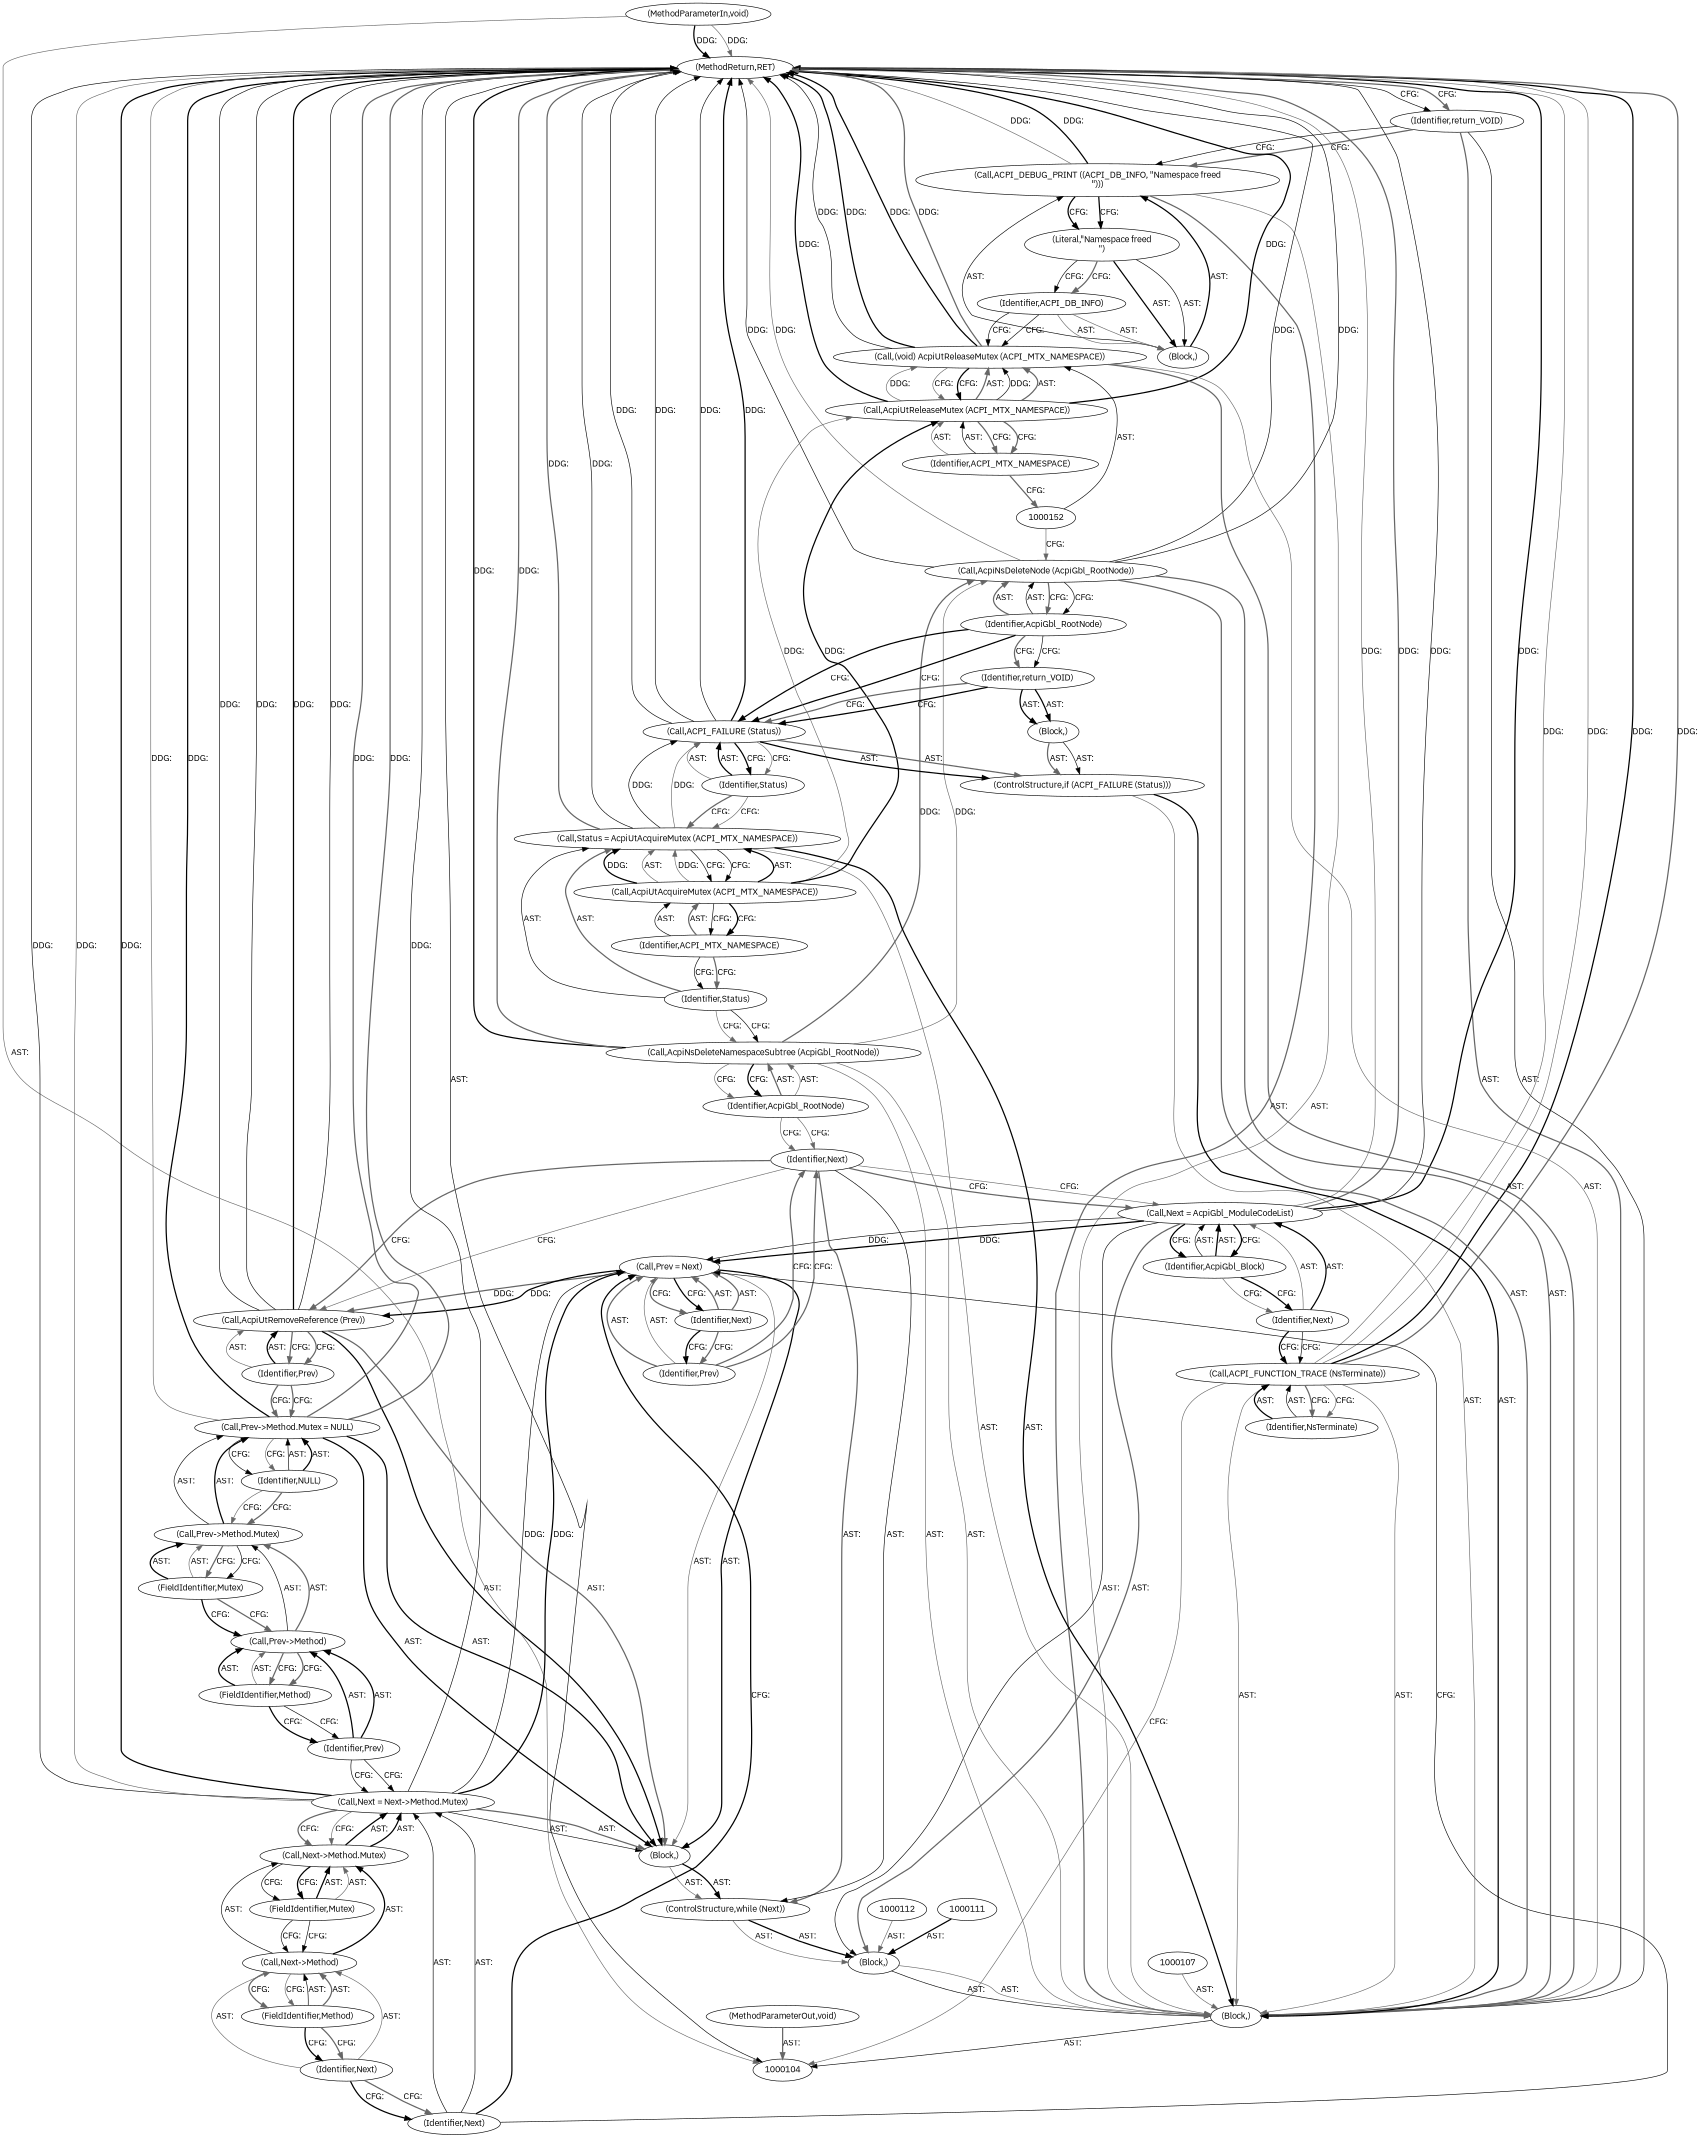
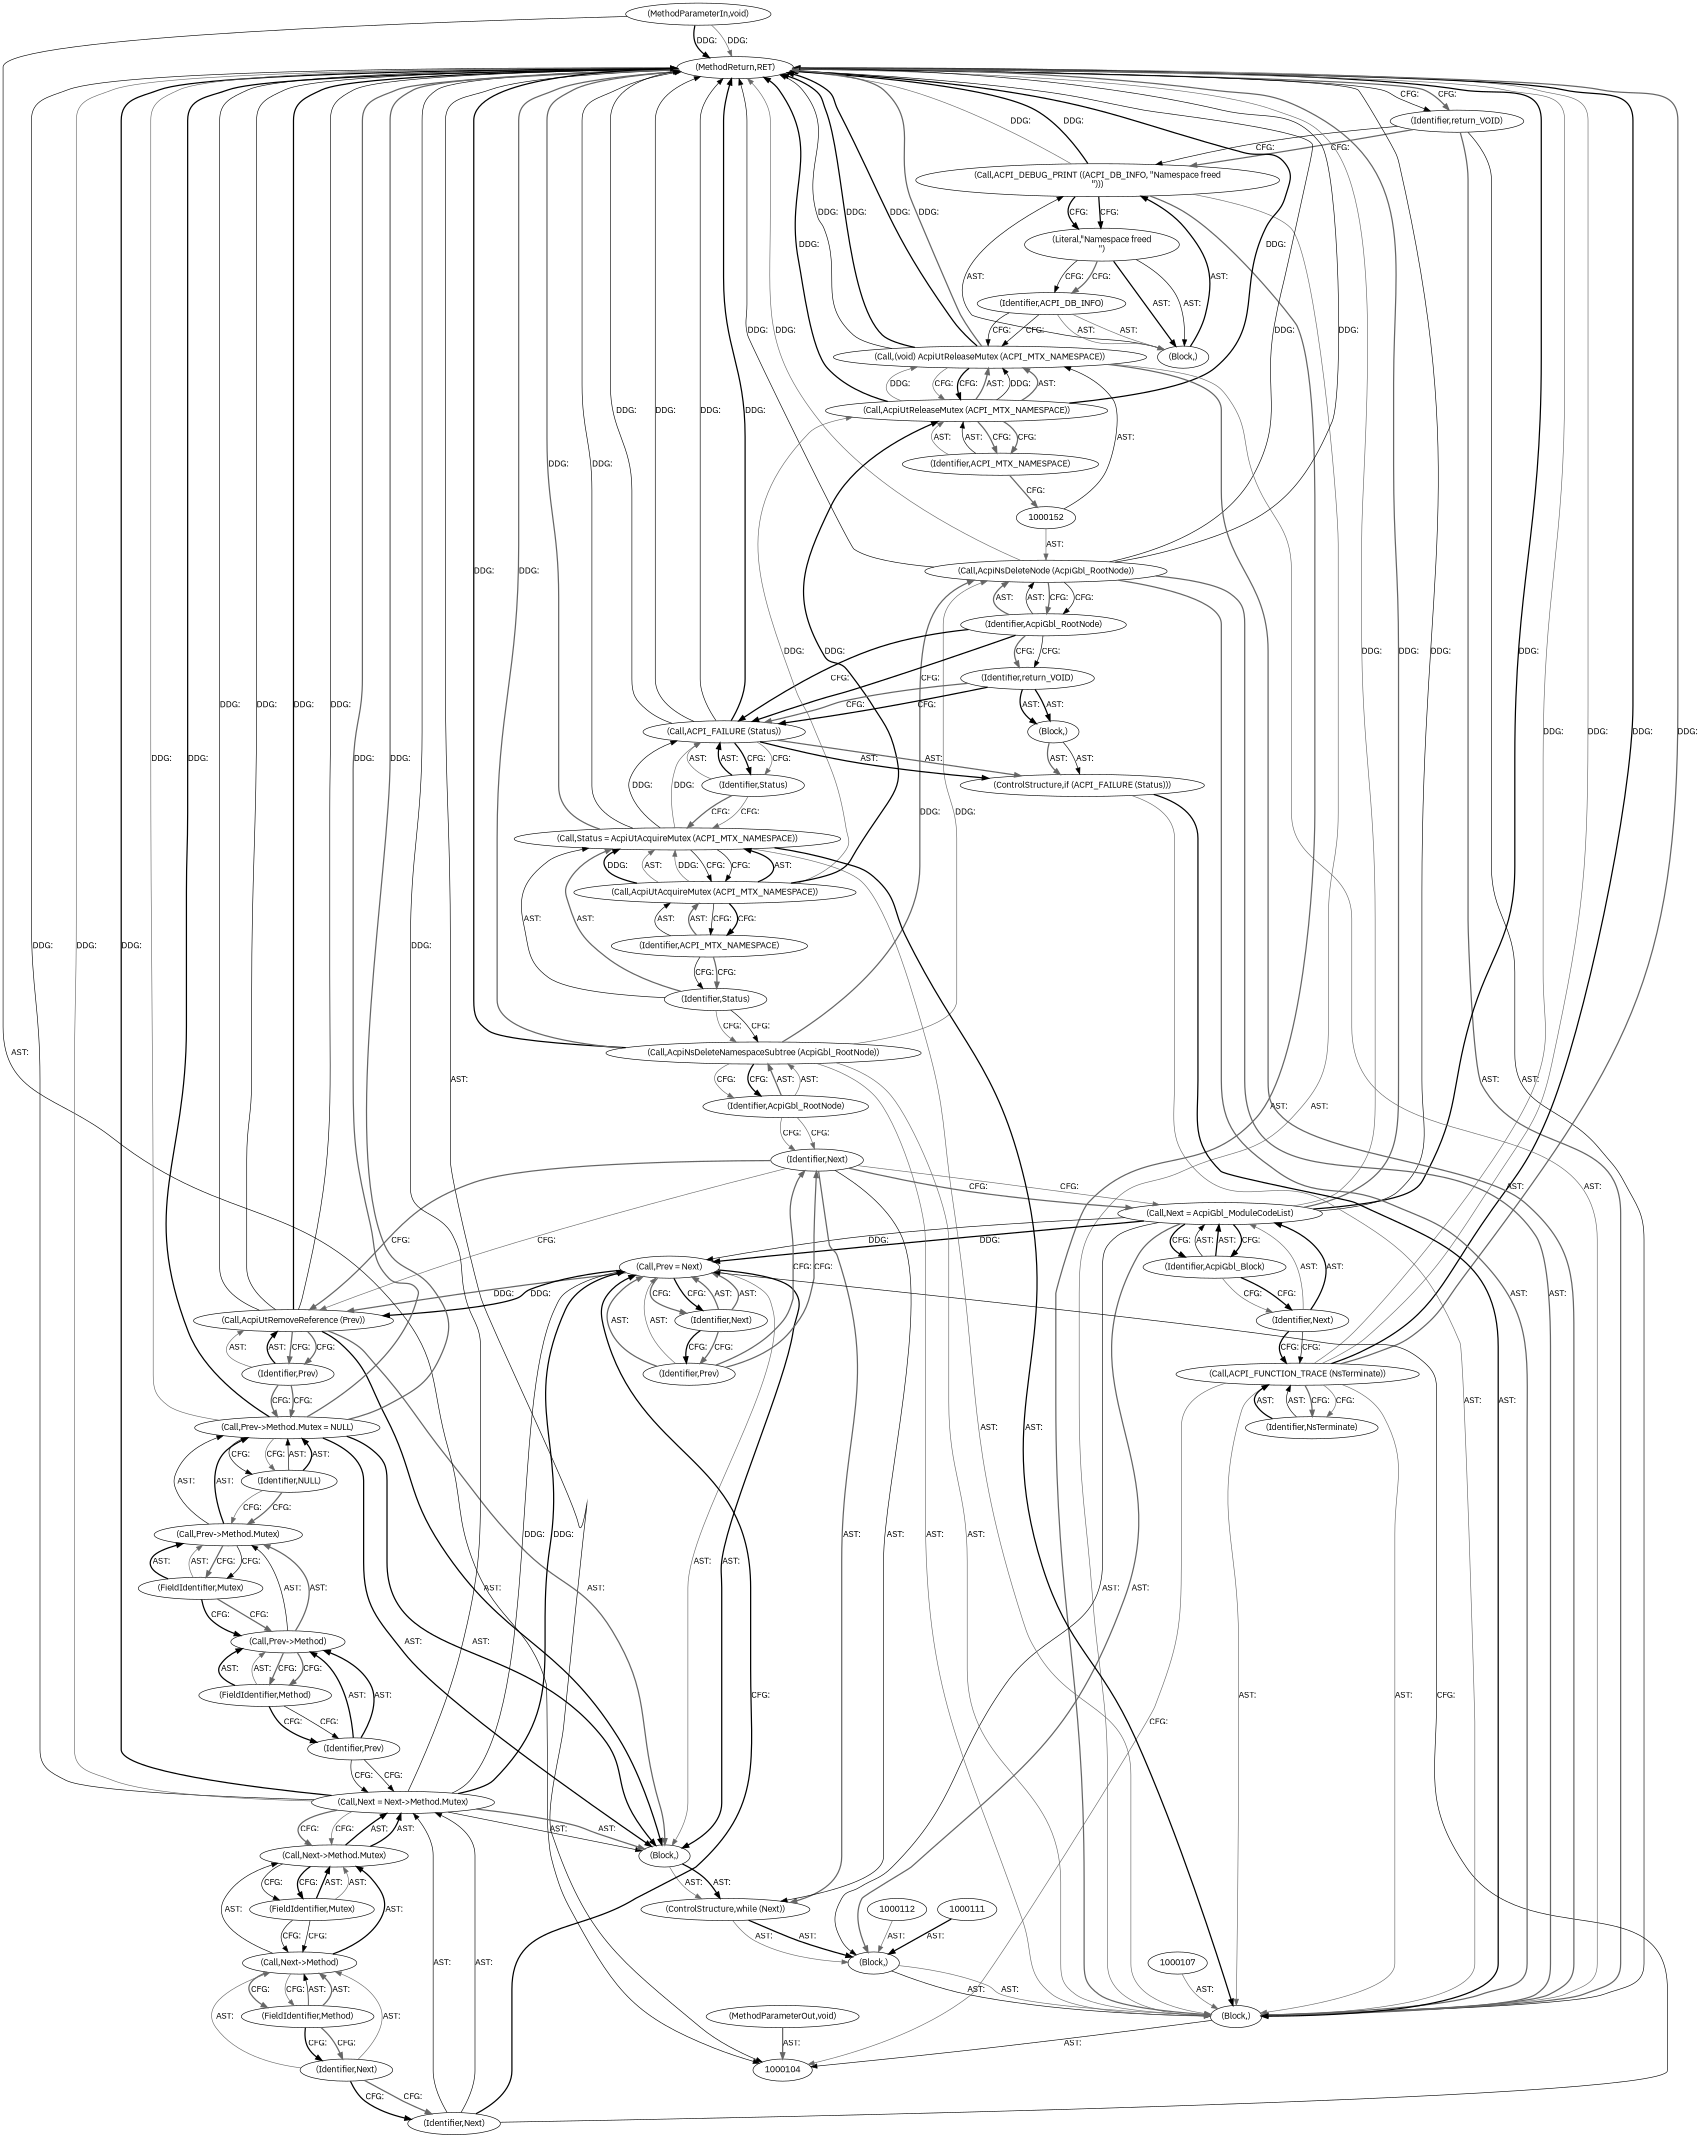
edge "1000152" -> "(Call,AcpiNsDeleteNode (AcpiGbl_RootNode))": label "CFG: " -> "AST: "
edge "(MethodParameterIn,void)" -> "1000104": color gray40 -> black
